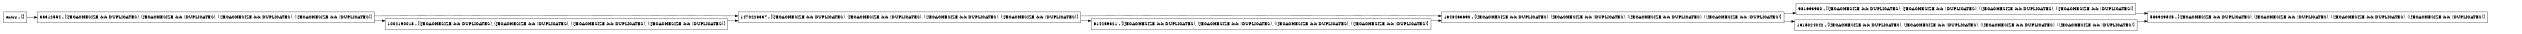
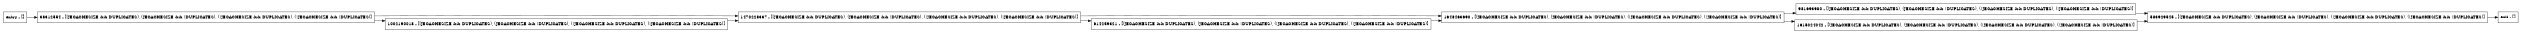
node "exit - []": added
